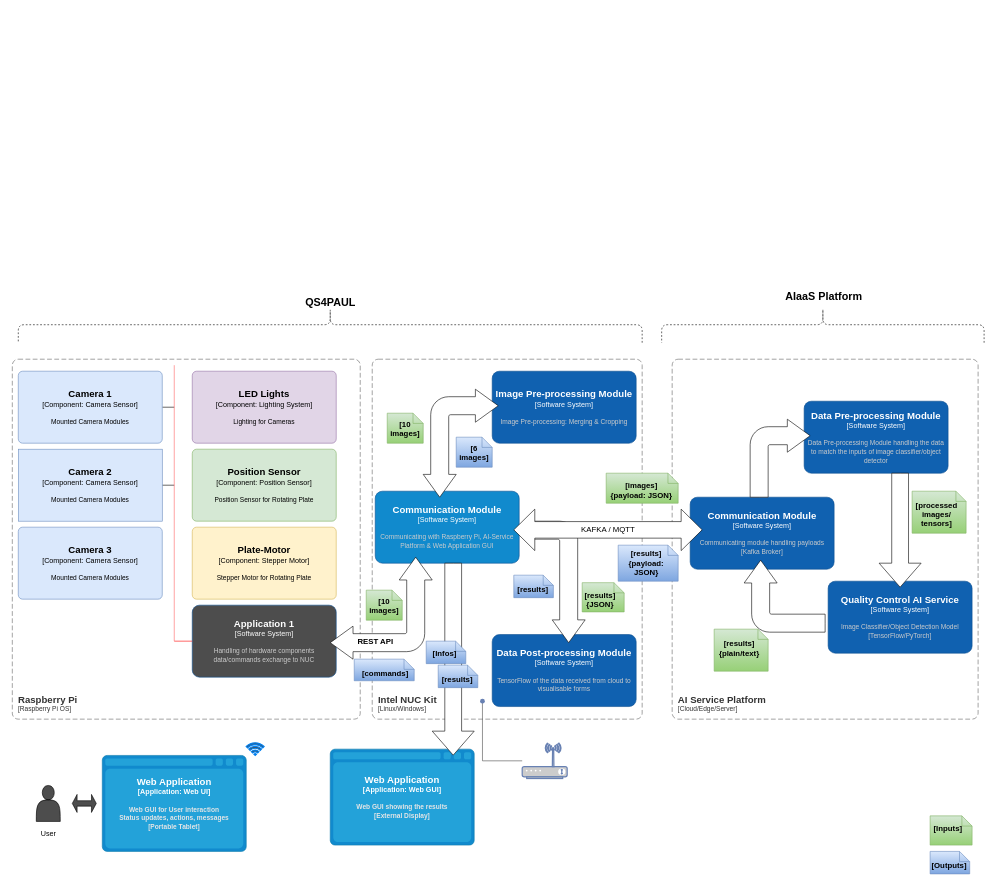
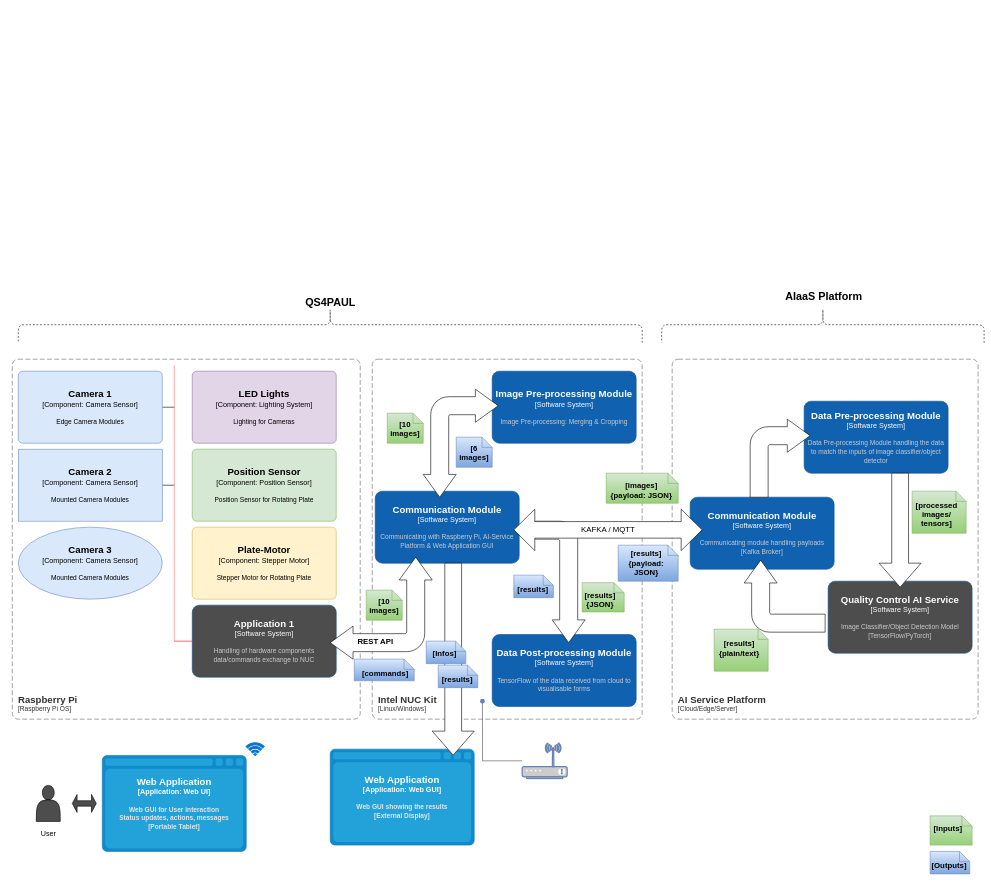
node "Camera 1 [Component: Camera Sensor] Mounted Camera Modules": label "Camera 1 [Component: Camera Sensor] Mounted Camera Modules" -> "Camera 1 [Component: Camera Sensor] Edge Camera Modules"
node "Communication Module [Software System] Communicating with Raspberry Pi, AI-Service Platform & Web Application GUI": fillcolor #118acd -> #1061b0
node "Camera 3 [Component: Camera Sensor] Mounted Camera Modules": shape rounded rectangle -> ellipse
node "Quality Control AI Service [Software System] Image Classifier/Object Detection Model [TensorFlow/PyTorch]": fillcolor #1061b0 -> #4d4d4d
